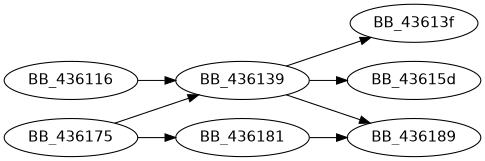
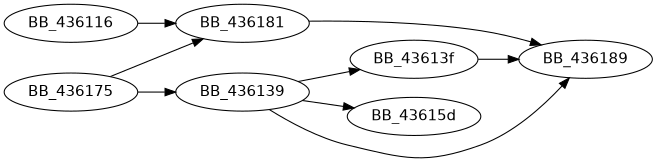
edge "BB_43613f" -> "BB_436189": added
edge "BB_436116" -> "BB_436139": now "BB_436116" -> "BB_436181"
